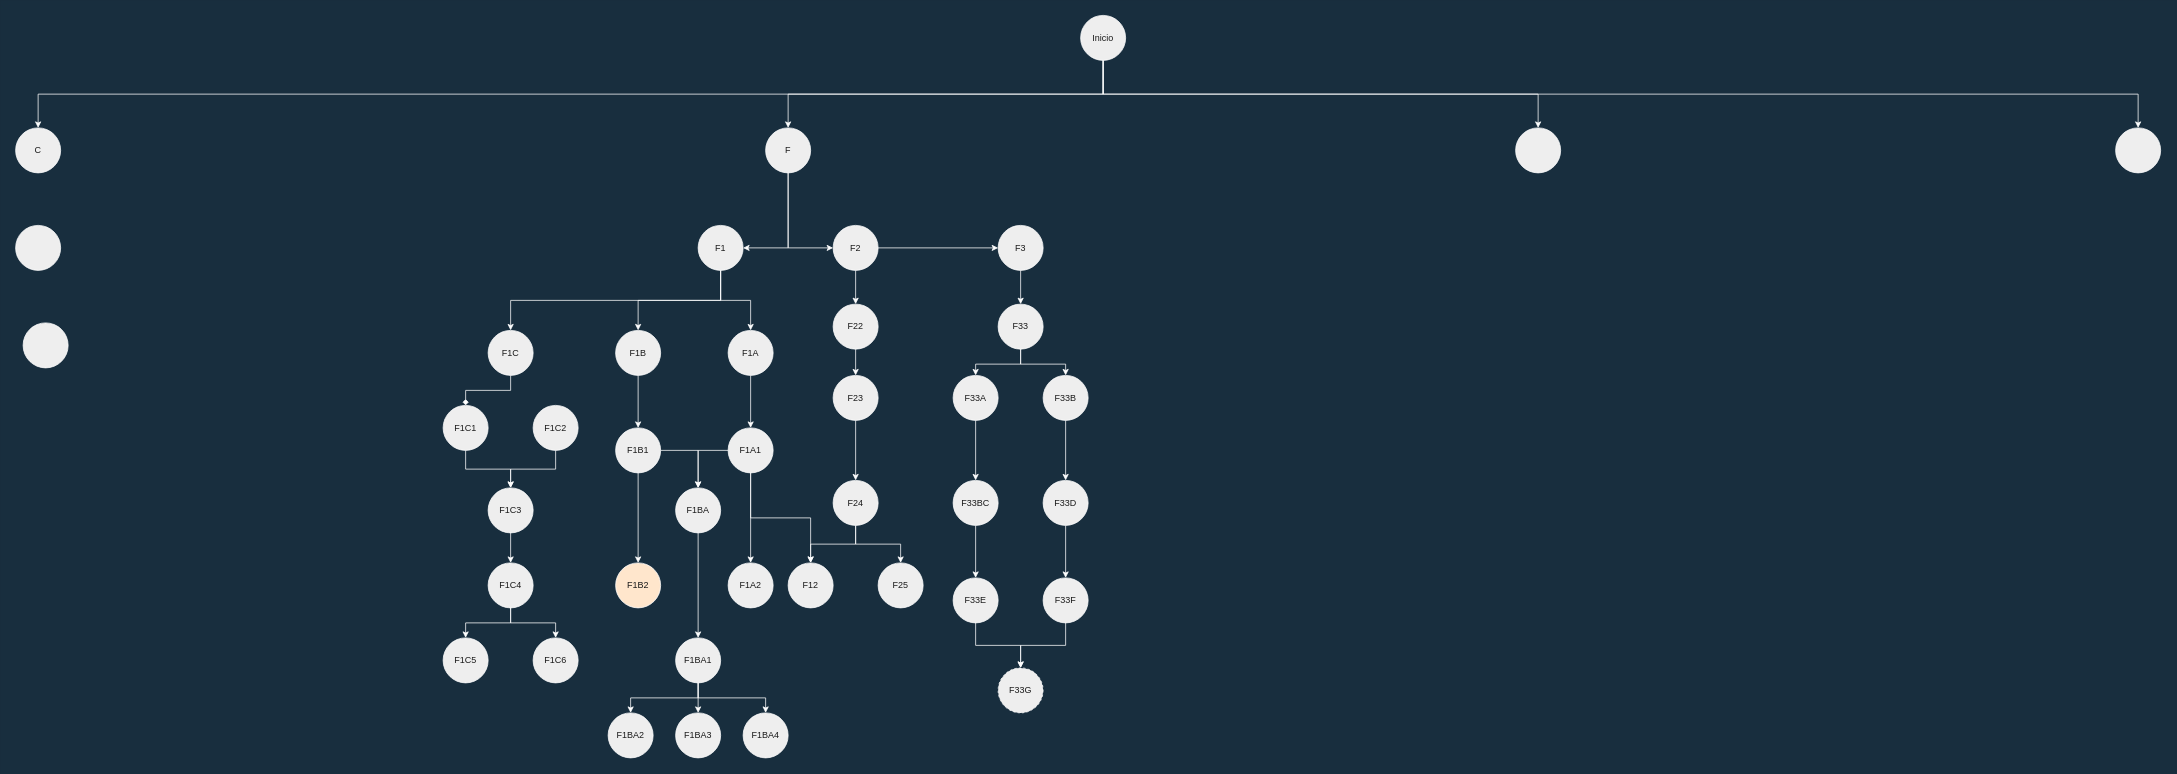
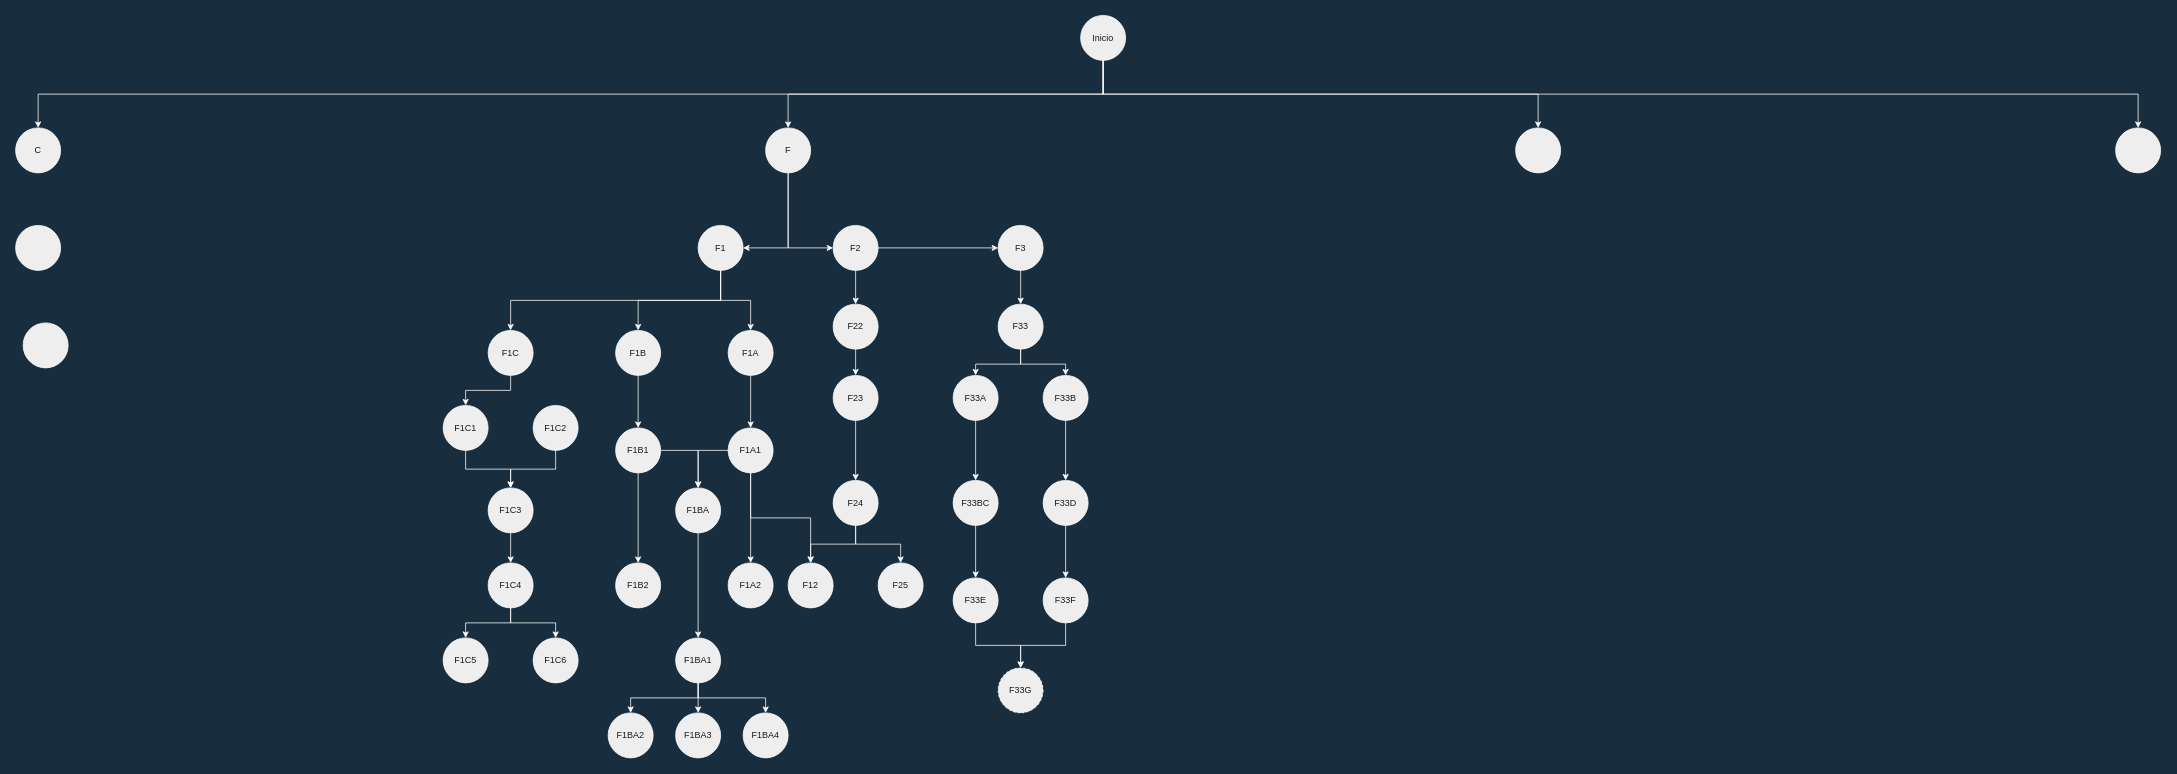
edge "F1C" -> "F1C1": arrowhead diamond -> classic
node "F1B2": fillcolor #ffe6cc -> #eeeeee
